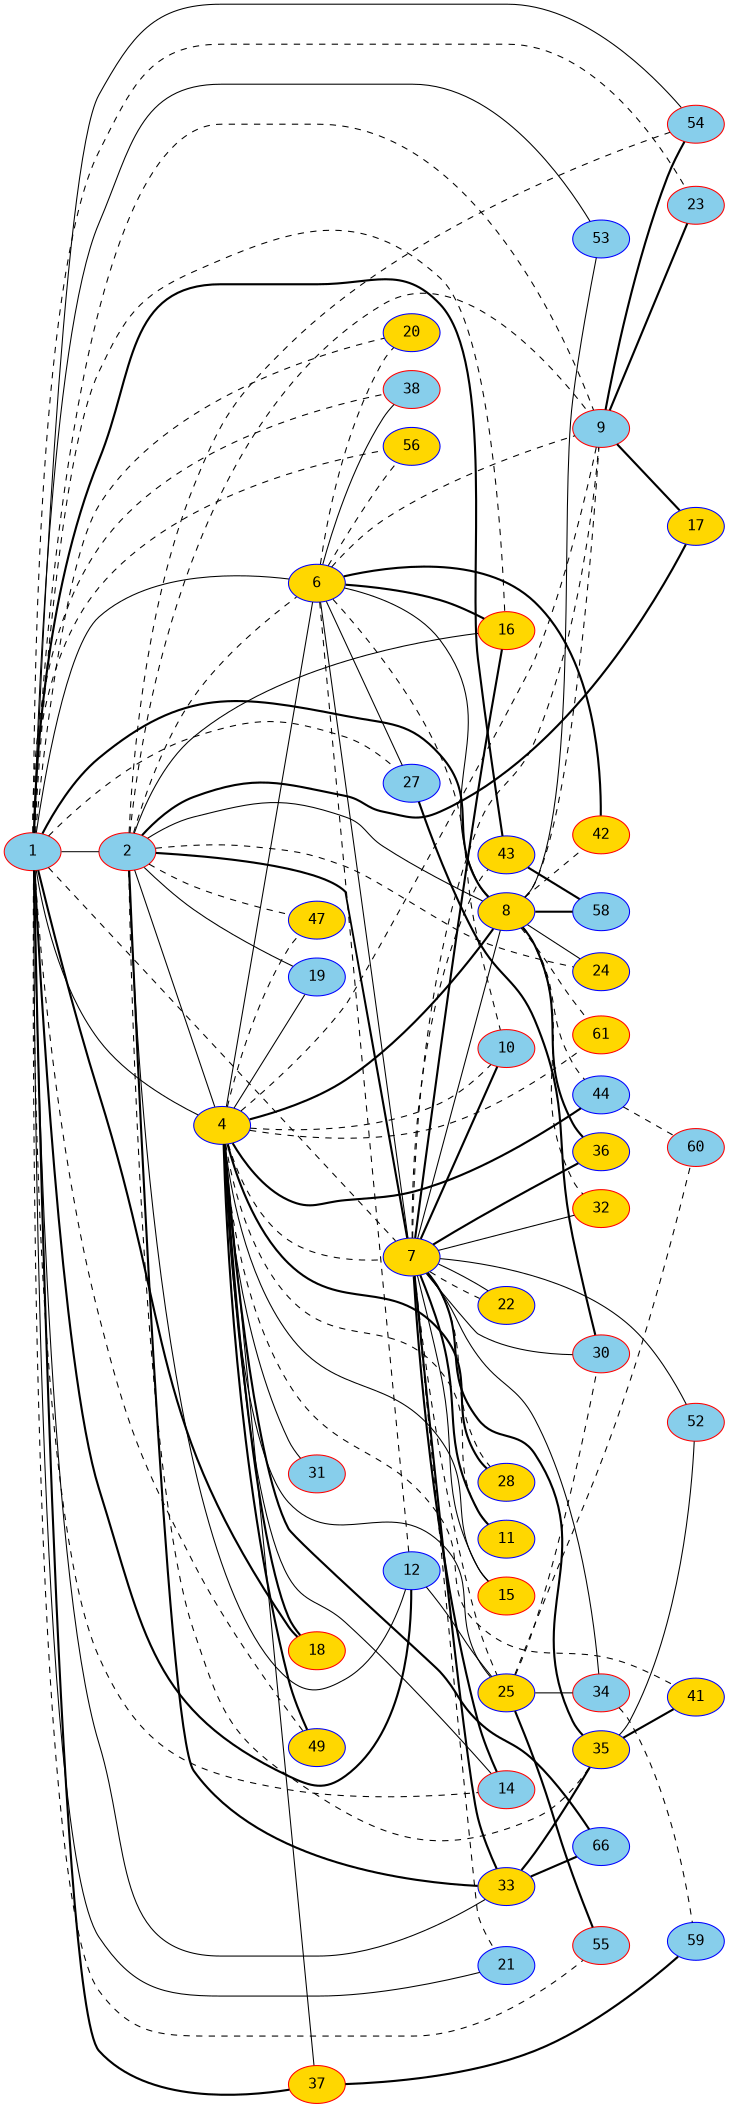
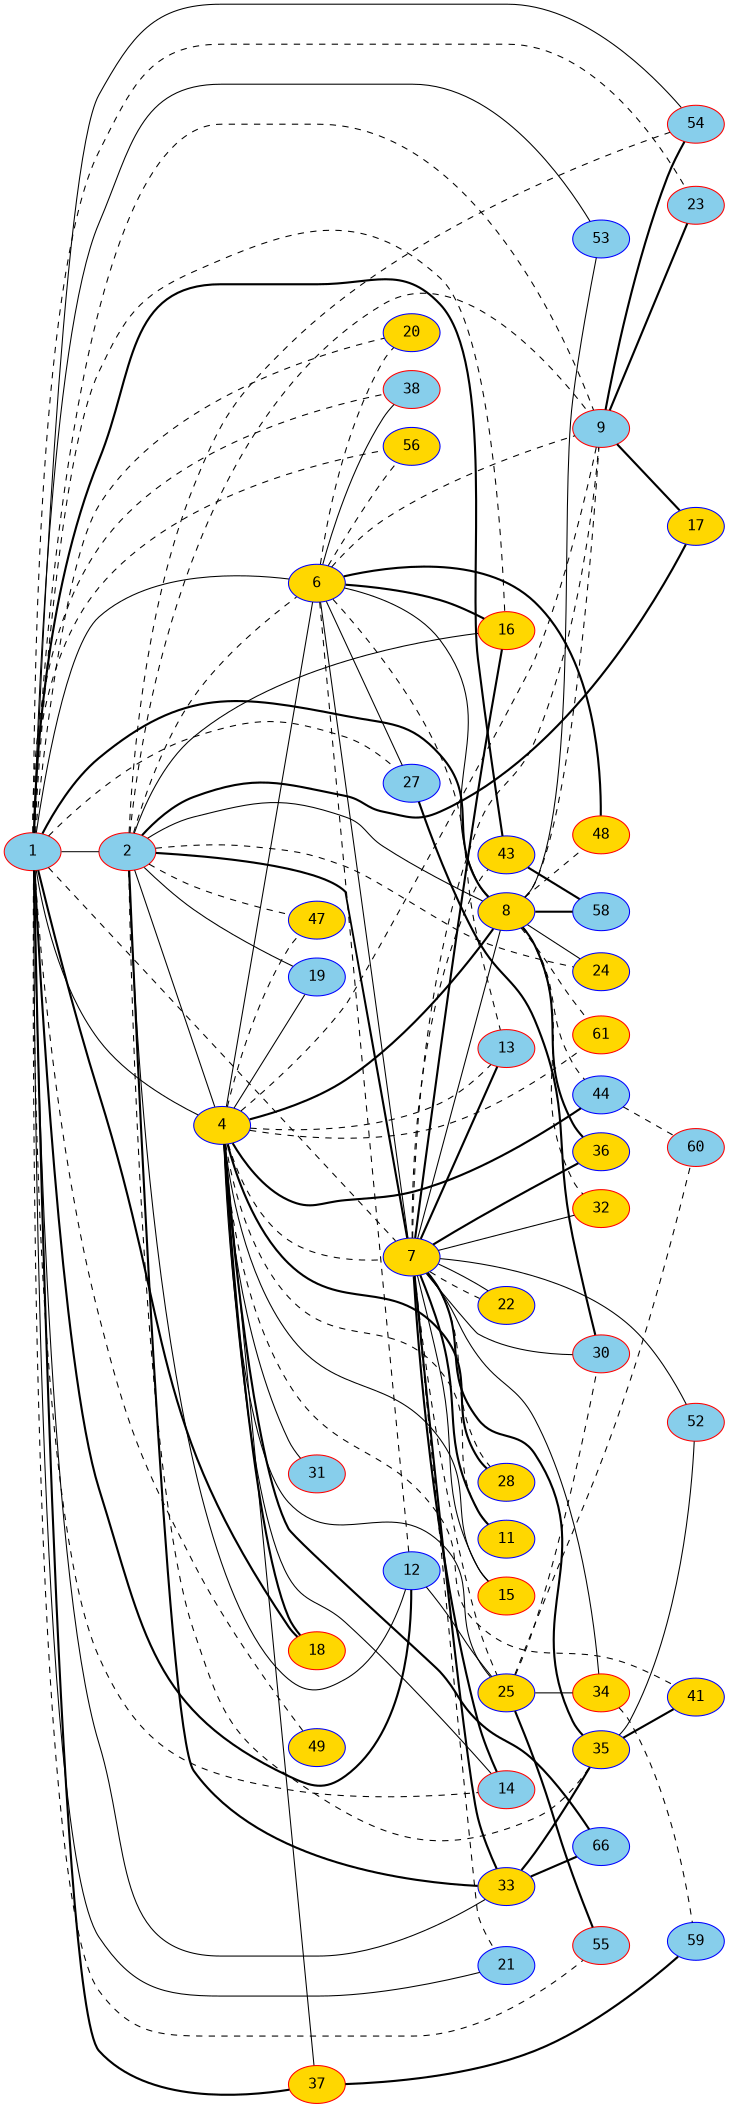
node "42": label "42" -> "48"
node "10": label "10" -> "13"
edge "4" -- "49": removed
node "34": fillcolor skyblue -> gold
